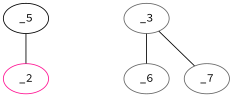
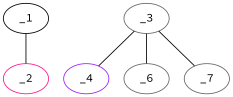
node "_5": label "_5" -> "_1"
node "_4": added
